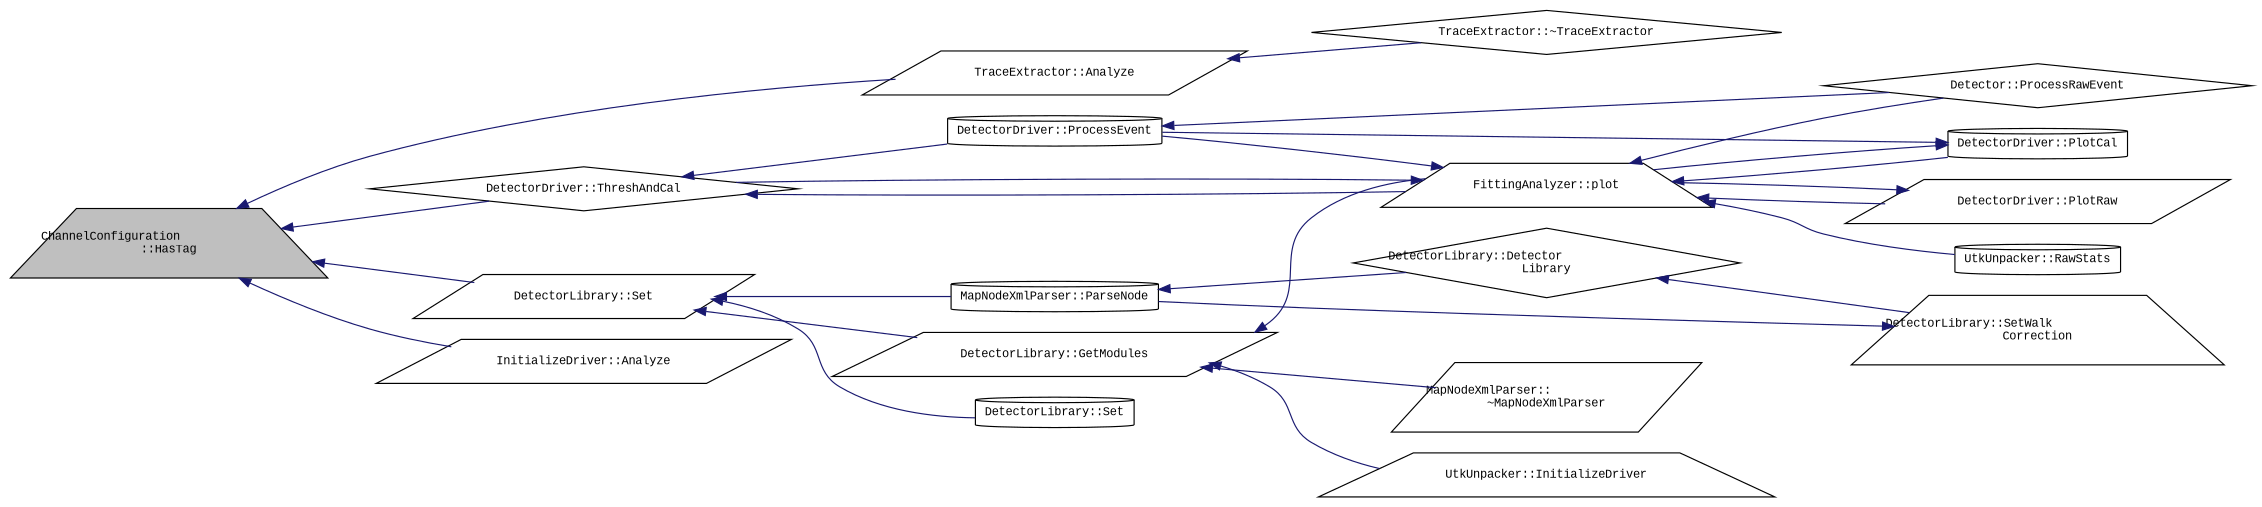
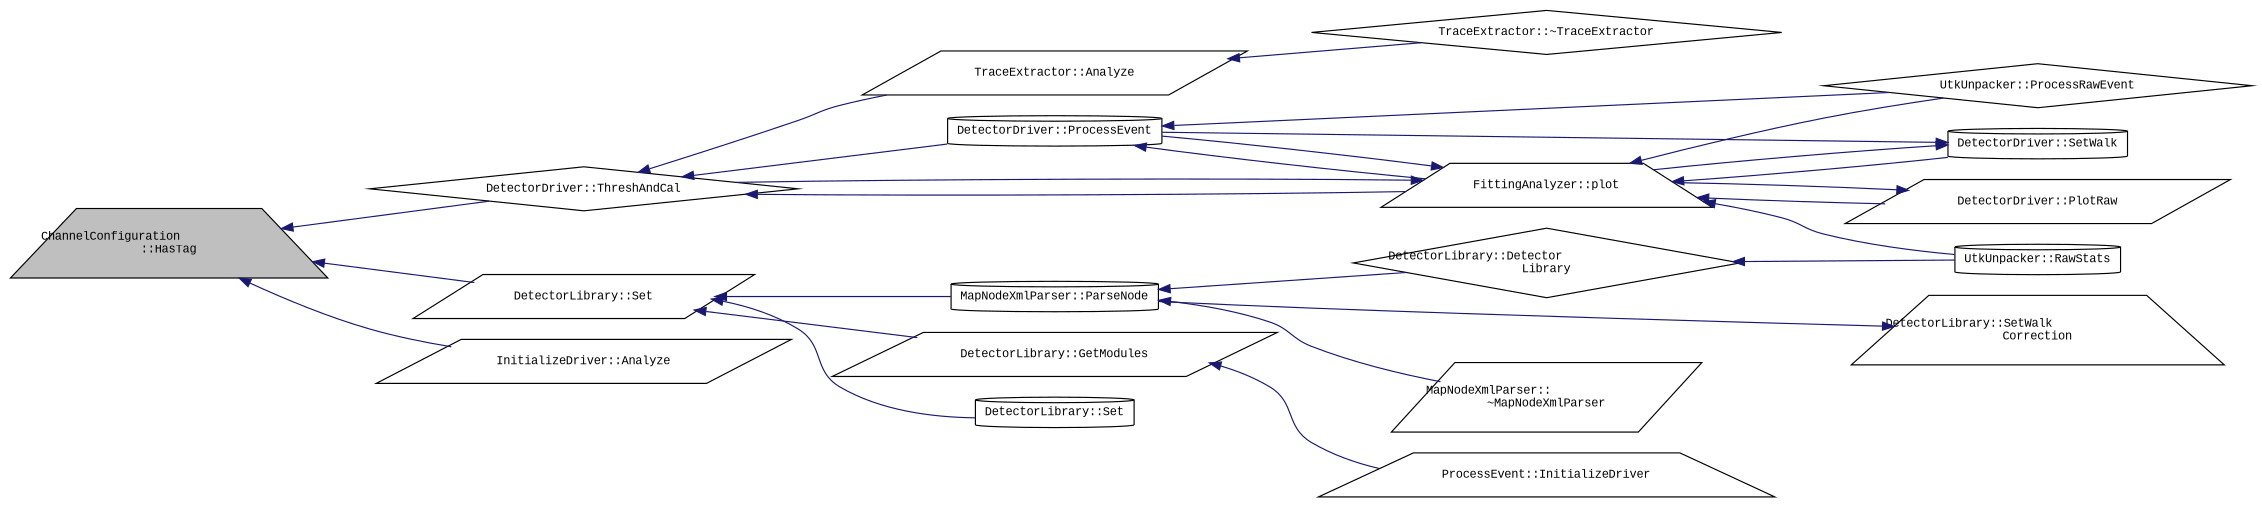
node "Detector::ProcessRawEvent": label "Detector::ProcessRawEvent" -> "UtkUnpacker::ProcessRawEvent"
edge "TraceExtractor::Analyze" -> "ChannelConfiguration ::HasTag": now "TraceExtractor::Analyze" -> "DetectorDriver::ThreshAndCal"
node "DetectorDriver::PlotCal": label "DetectorDriver::PlotCal" -> "DetectorDriver::SetWalk"
edge "FittingAnalyzer::plot" -> "DetectorLibrary::GetModules": now "FittingAnalyzer::plot" -> "DetectorDriver::ProcessEvent"
edge "DetectorLibrary::SetWalk Correction" -> "DetectorLibrary::Detector Library": now "UtkUnpacker::RawStats" -> "DetectorLibrary::Detector Library"
edge "MapNodeXmlParser:: ~MapNodeXmlParser" -> "DetectorLibrary::GetModules": now "MapNodeXmlParser:: ~MapNodeXmlParser" -> "MapNodeXmlParser::ParseNode"
node "UtkUnpacker::InitializeDriver": label "UtkUnpacker::InitializeDriver" -> "ProcessEvent::InitializeDriver"
